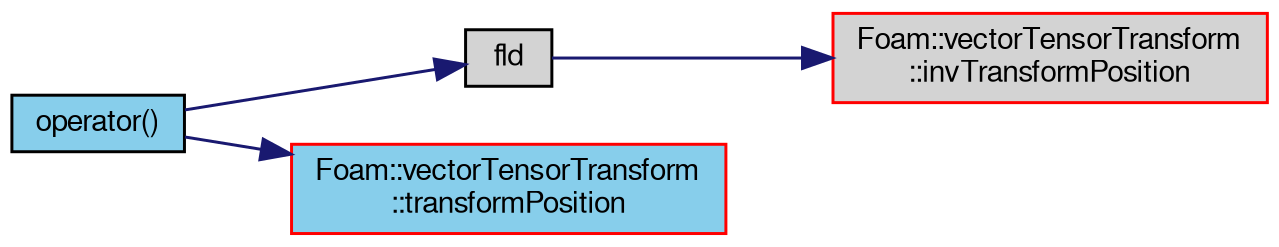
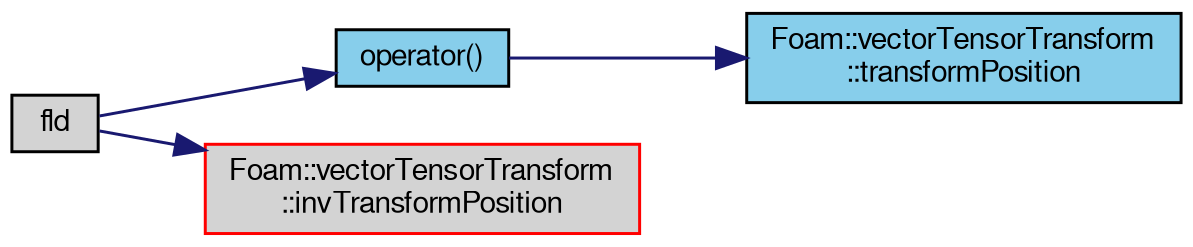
edge "operator()" -> "fld": reversed
node "Foam::vectorTensorTransform ::transformPosition": color red -> black
